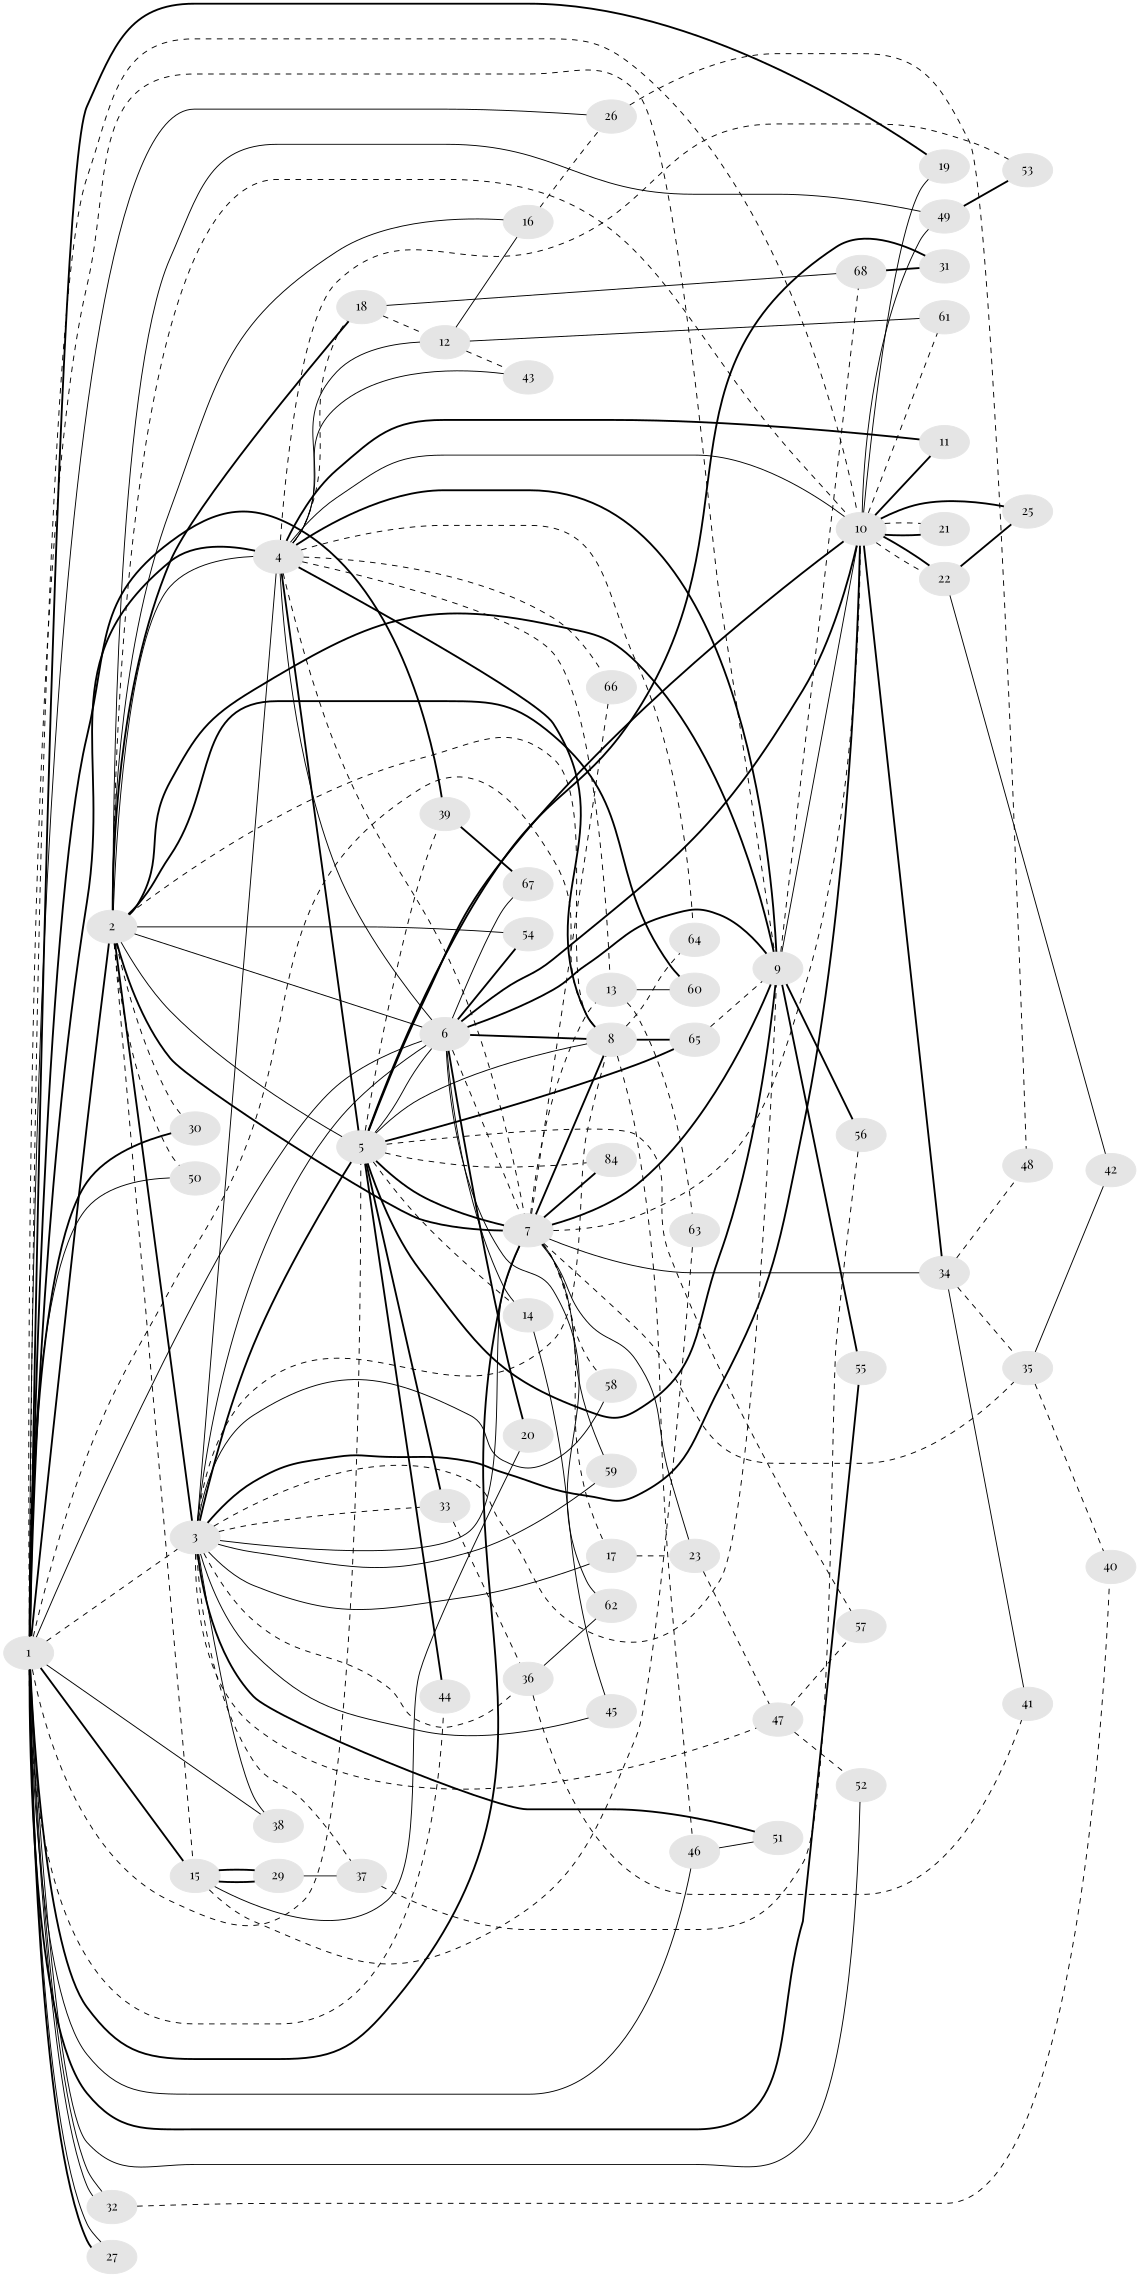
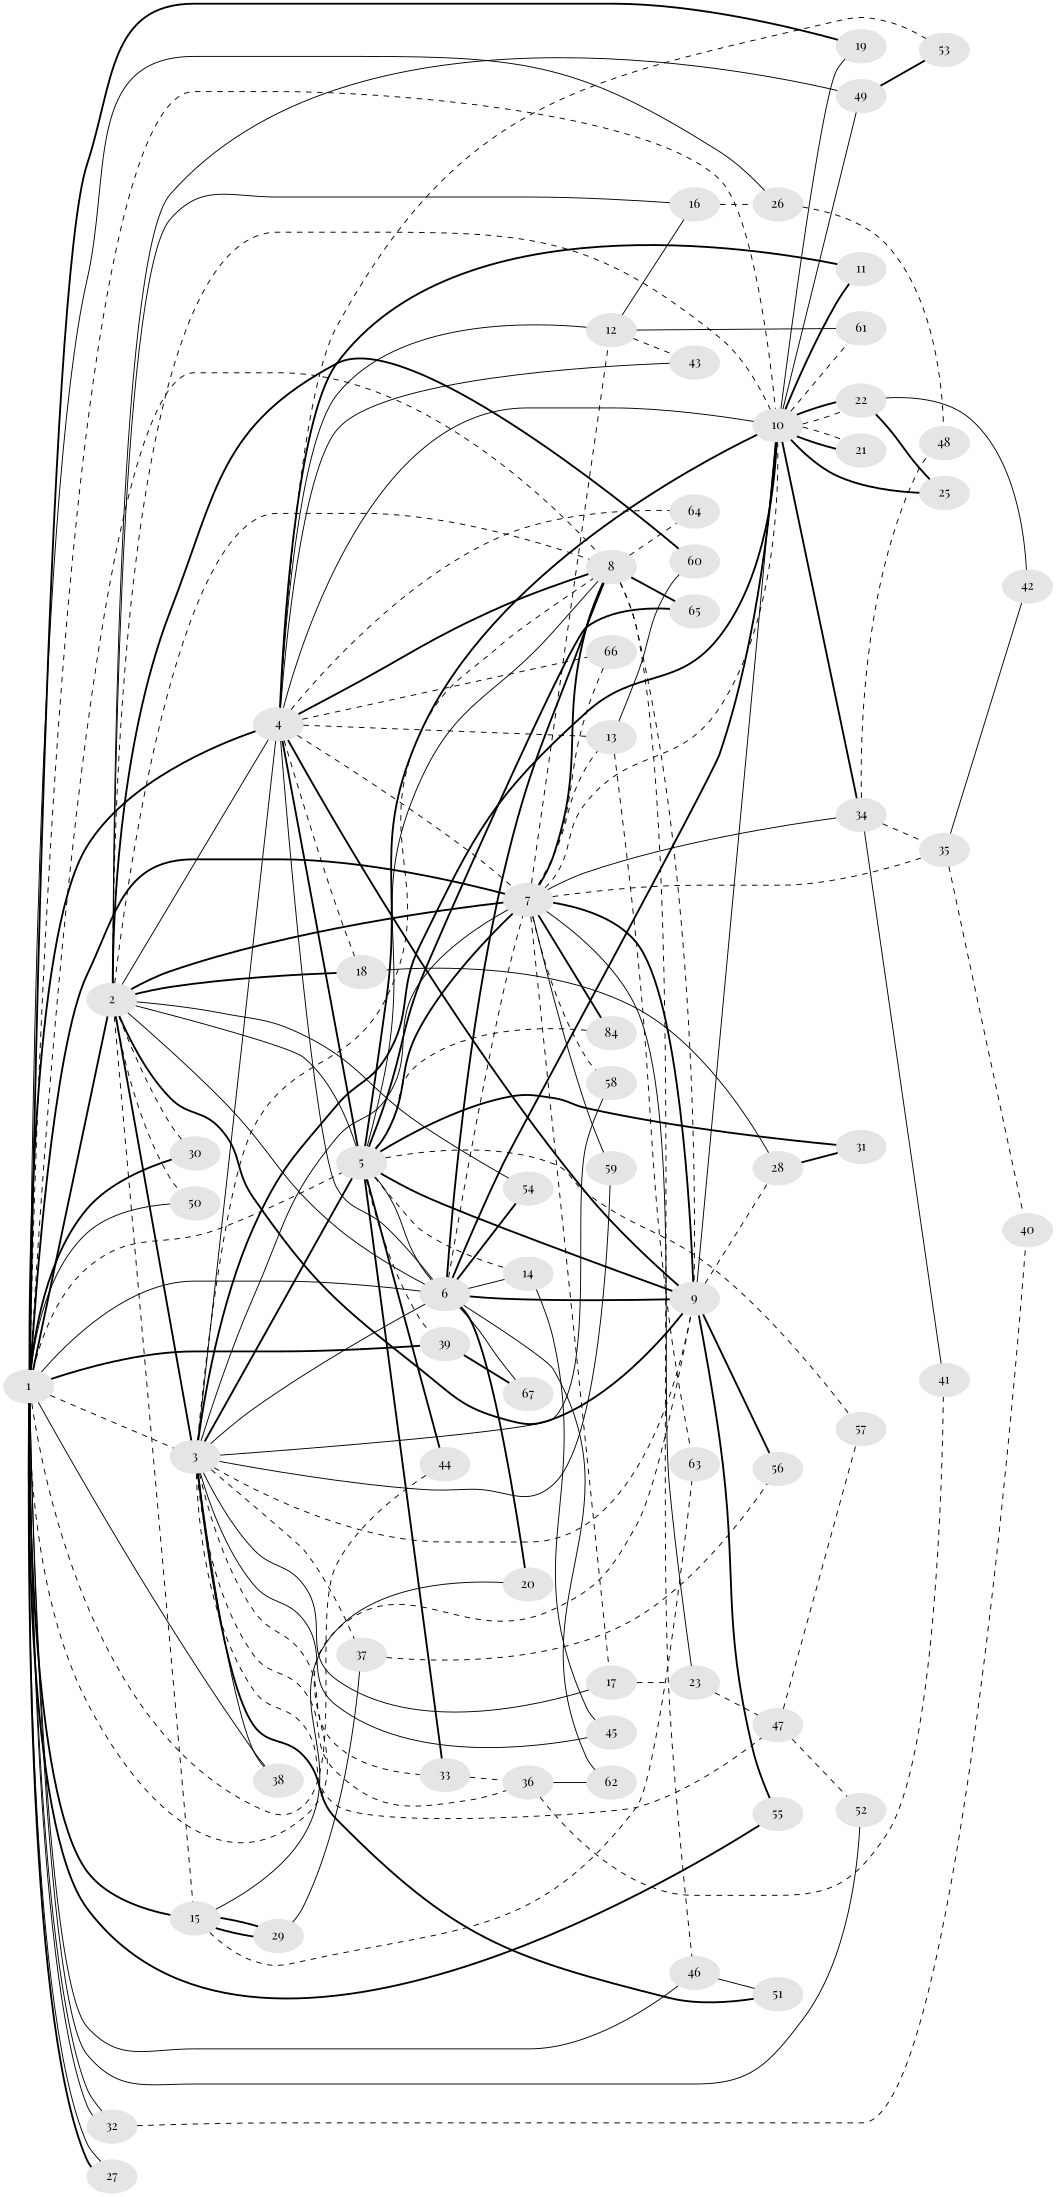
node "68": label "68" -> "28"
edge "18" -- "12": now "7" -- "12"
edge "9" -- "65": now "9" -- "8"
